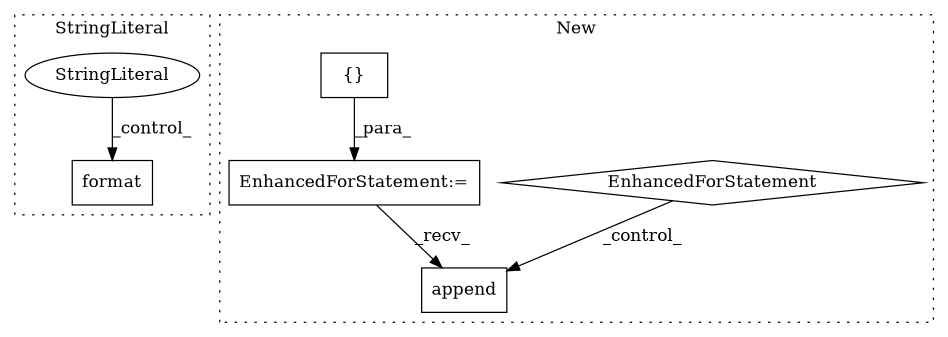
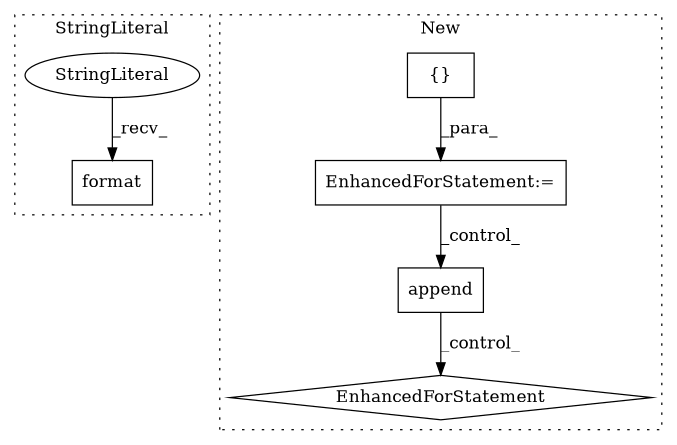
edge "StringLiteral" -> "format": label "_control_" -> "_recv_"
edge "EnhancedForStatement" -> "append": reversed
edge "EnhancedForStatement:=" -> "append": label "_recv_" -> "_control_"
